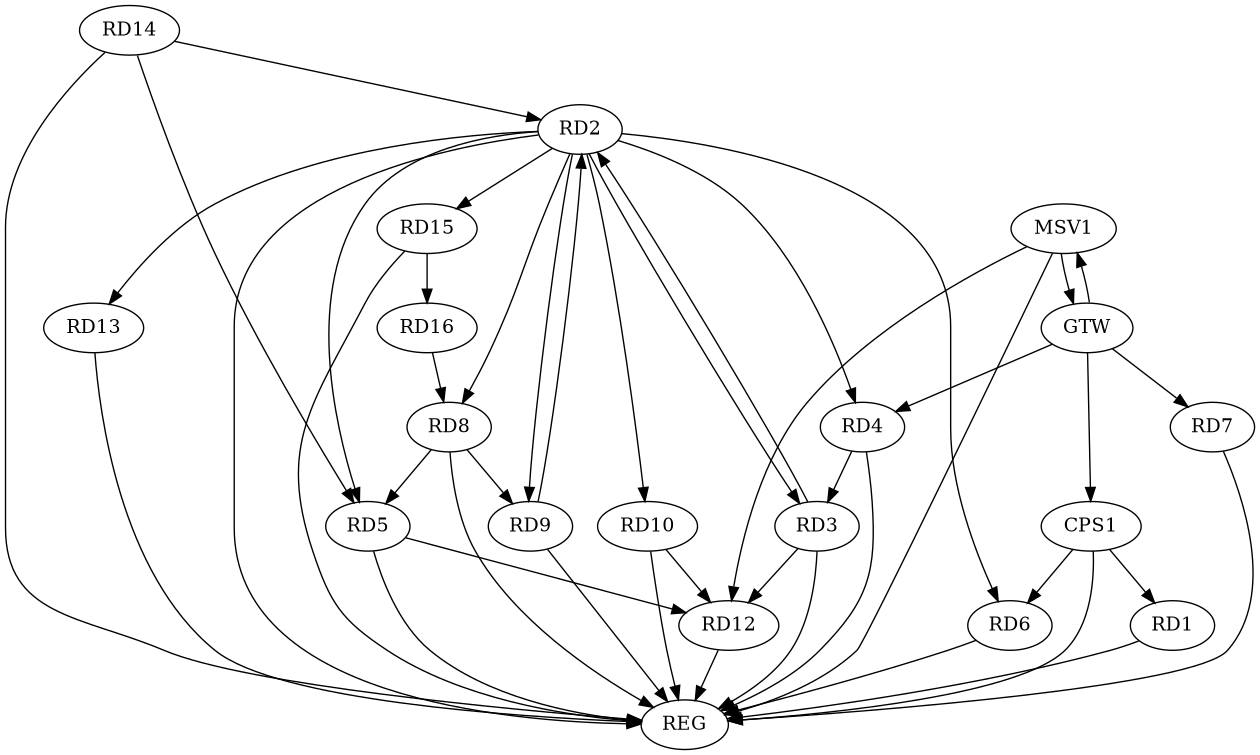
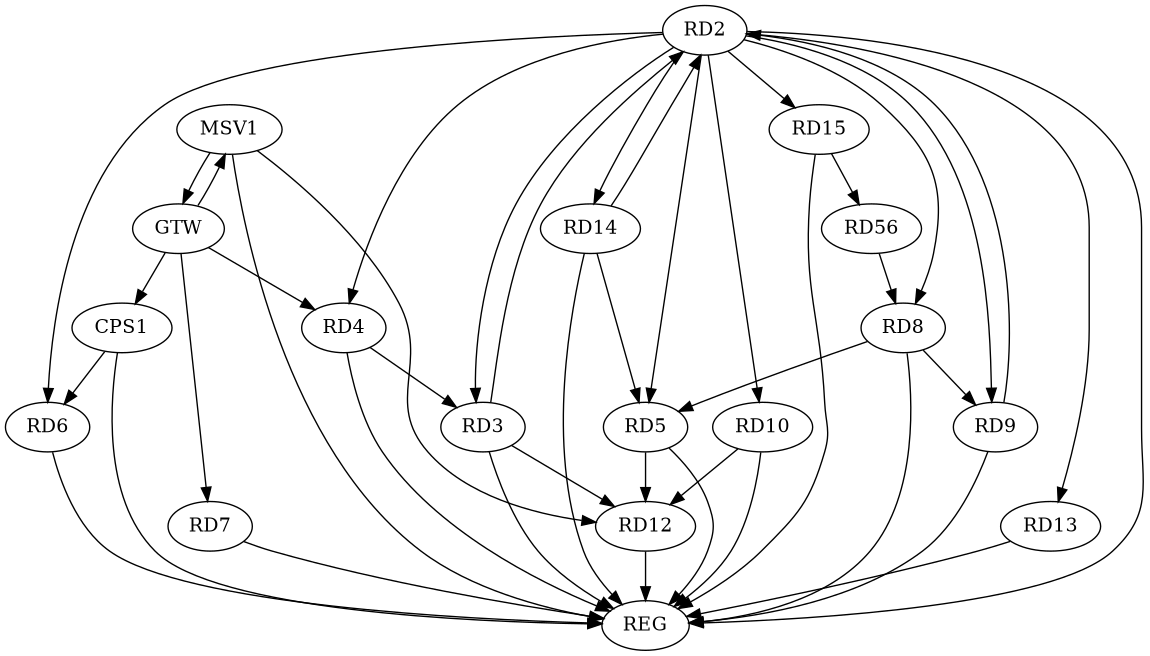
edge "RD2" -> "RD14": added
node "RD16": label "RD16" -> "RD56"
node "RD1": removed
